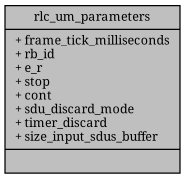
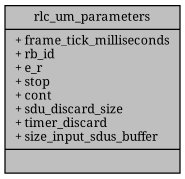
node "rlc_um_parameters": text "+ sdu_discard_mode" -> "+ sdu_discard_size"
